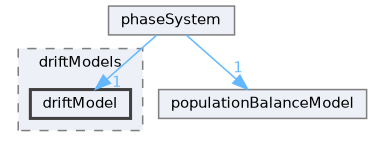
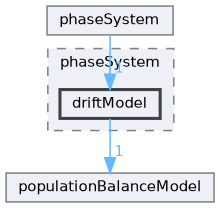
edge "phaseSystem" -> "populationBalanceModel": now "driftModel" -> "populationBalanceModel"
cluster "driftModels": label "driftModels" -> "phaseSystem"
